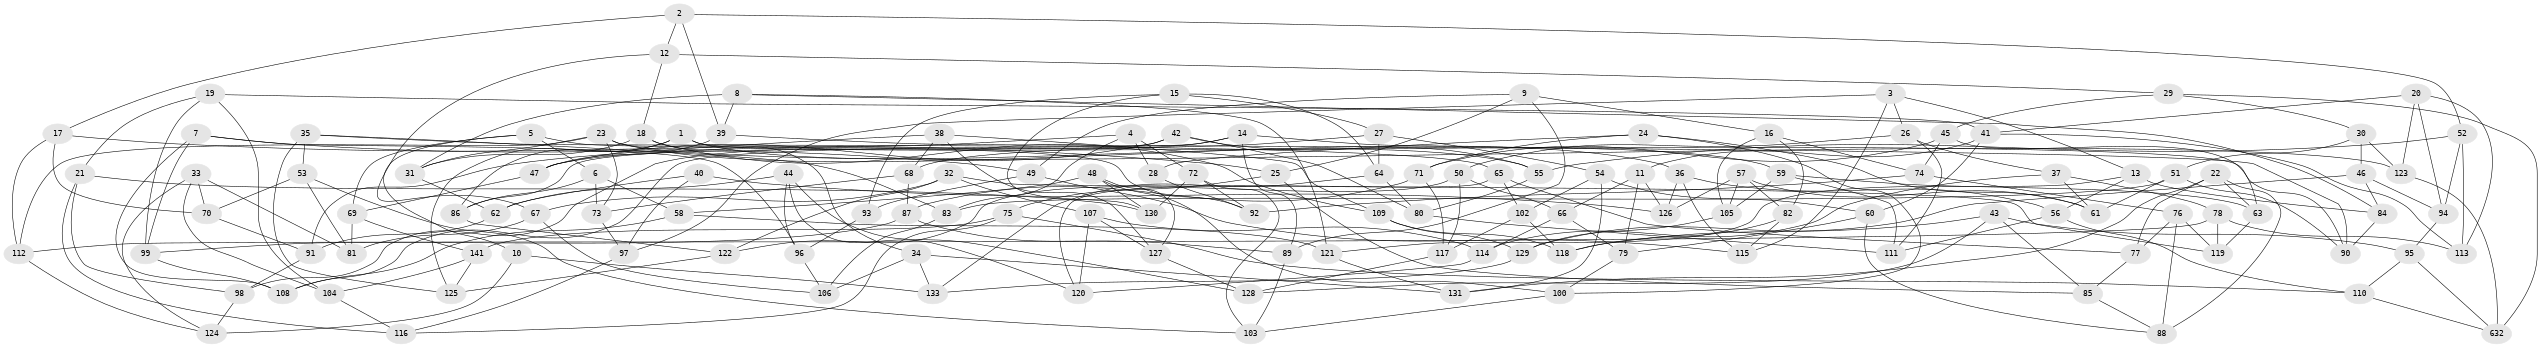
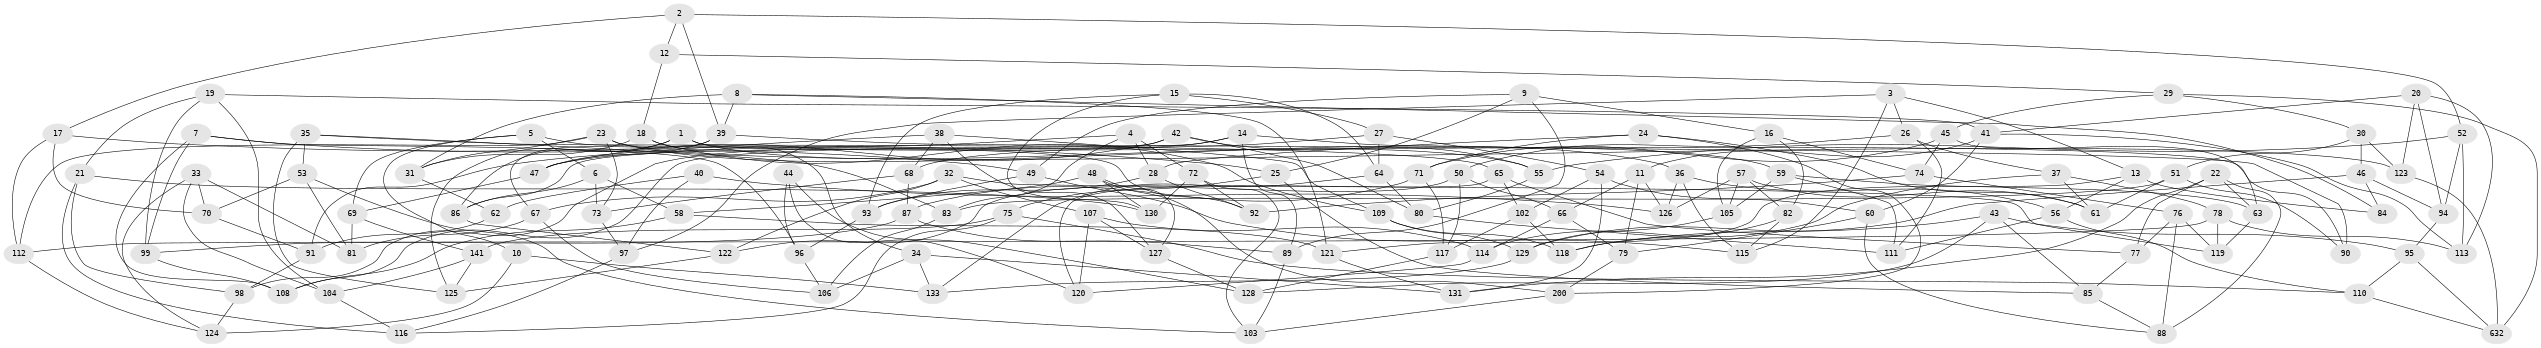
edge "12" -- "67": now "39" -- "67"
edge "44" -- "62": removed
edge "28" -- "93": added
edge "84" -- "90": removed
node "100": label "100" -> "200"
